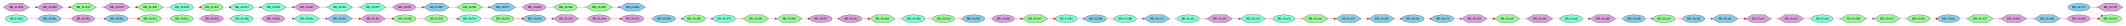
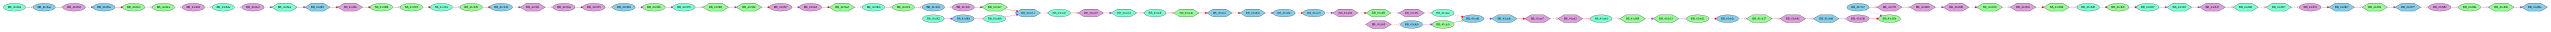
edge "BB_41c7f8" -> "BB_41c800": added
edge "BB_41c8a2" -> "BB_41c8aa": color purple -> red
edge "BB_41c9e7" -> "BB_41c9f2": now "BB_41c9e7" -> "BB_41ca13"
edge "BB_41caa5" -> "BB_41cab0": now "BB_41caa5" -> "BB_41cad1"
